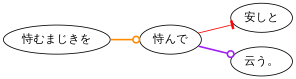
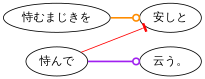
edge "恃むまじきを" -> "恃んで": now "恃むまじきを" -> "安しと"
